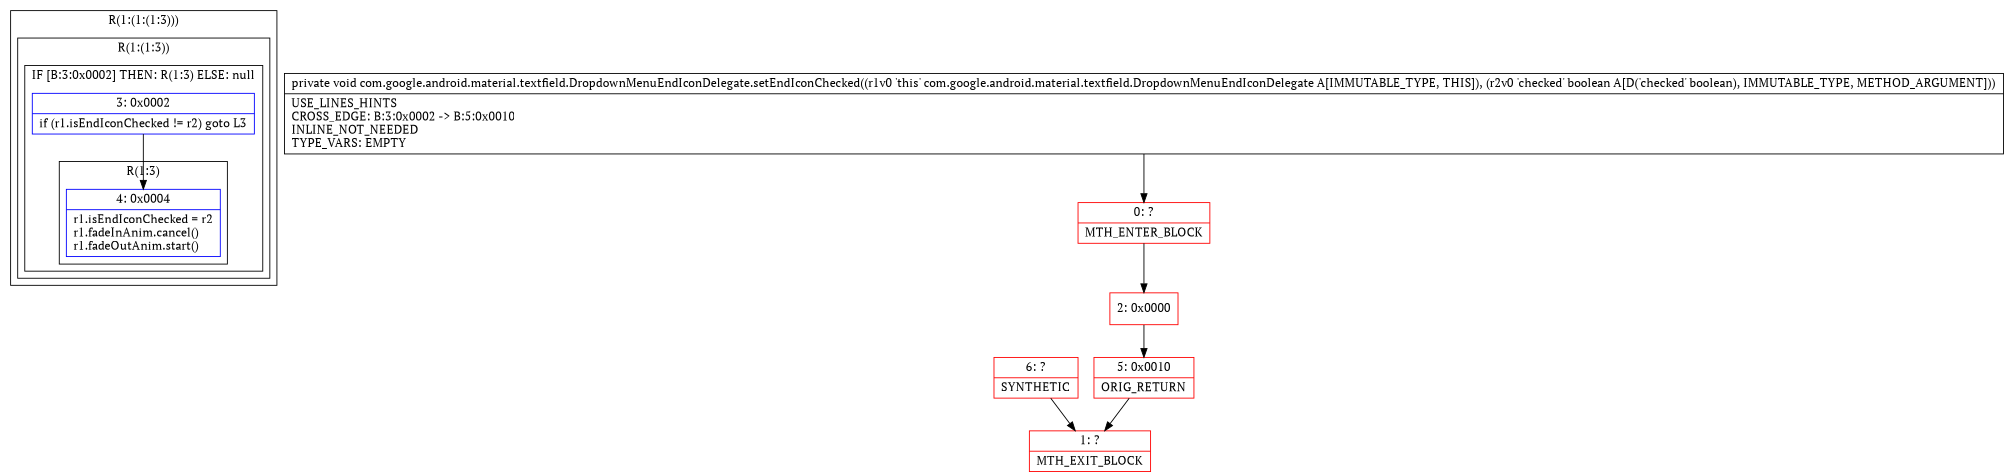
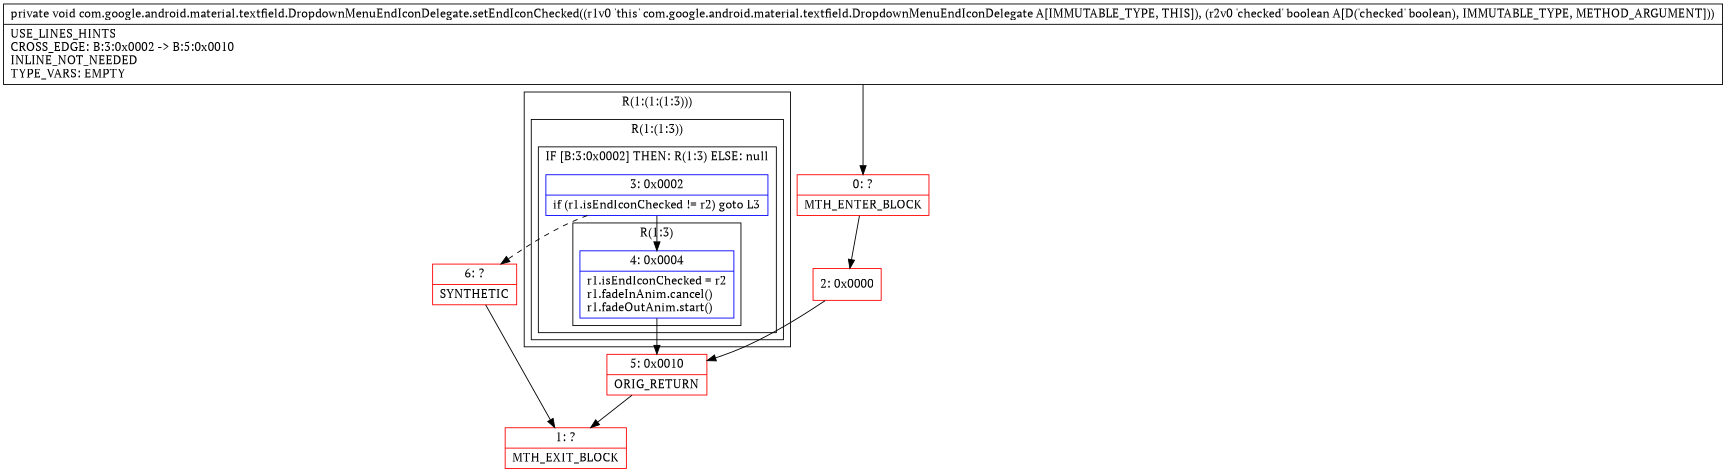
edge "3: 0x0002" -> "6: ?": added
edge "4: 0x0004" -> "5: 0x0010": added
